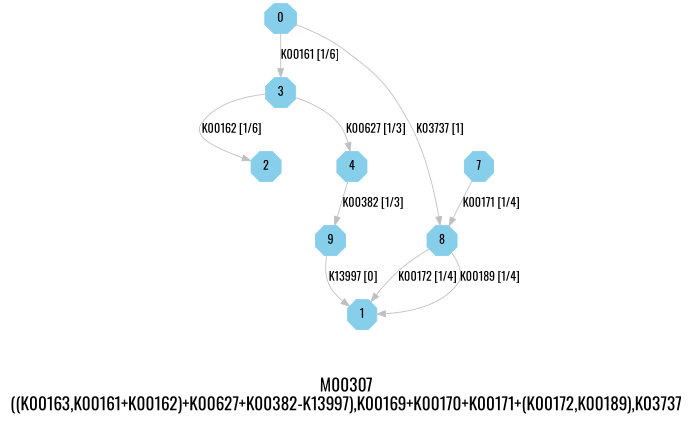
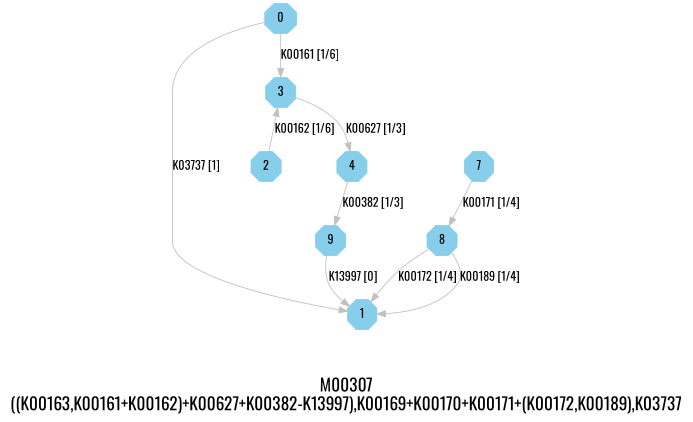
edge "0" -> "8": now "0" -> "1"
edge "3" -> "2": reversed
